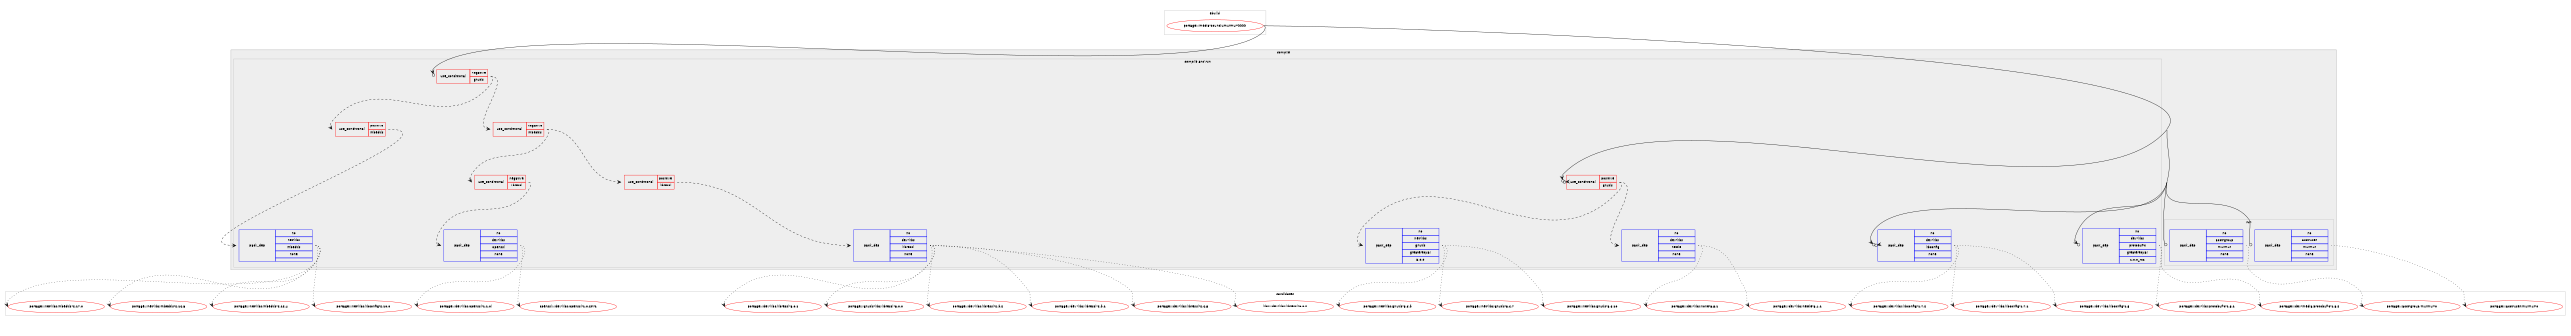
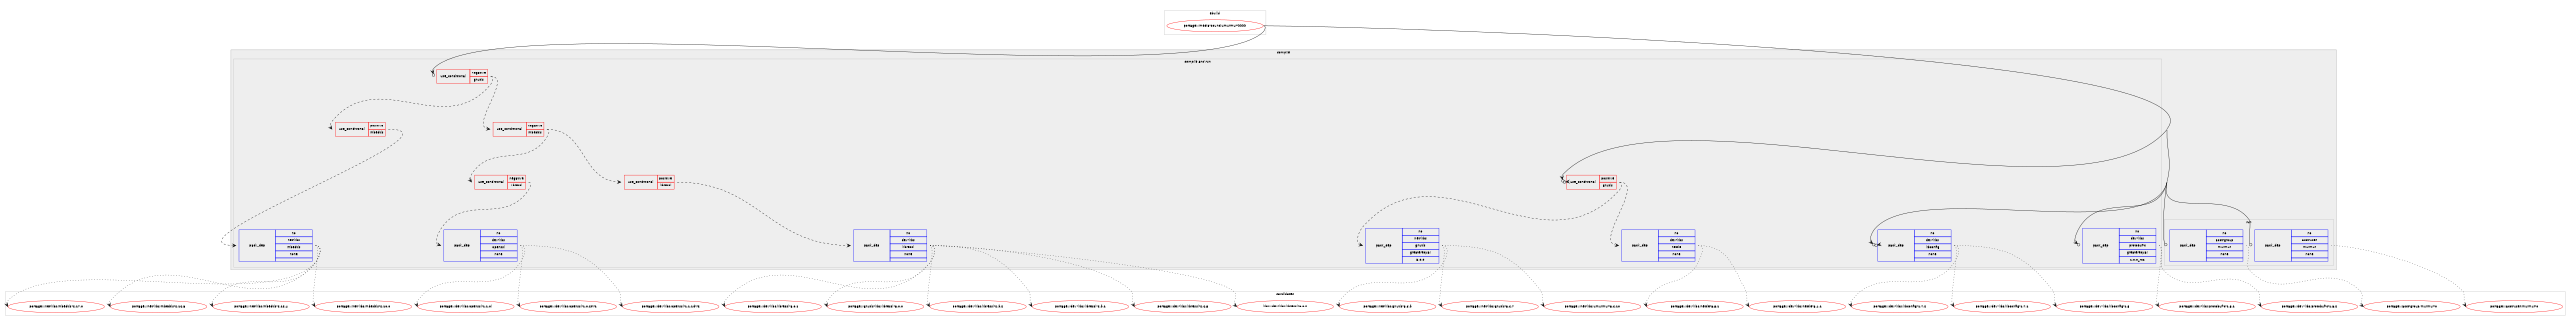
node "portage://net-libs/libconfig-2.10.0": label "portage://net-libs/libconfig-2.10.0" -> "portage://net-libs/mbedtls-2.10.0"
node "openssl://dev-libs/openssl-1.0.2t-r1": label "openssl://dev-libs/openssl-1.0.2t-r1" -> "portage://dev-libs/openssl-1.0.2t-r1"
node "portage://dev-libs/openssl-1.1.1d-r2": added
node "portage://net-libs/gnutls-3.6.10": label "portage://net-libs/gnutls-3.6.10" -> "portage://net-libs/umurmur-3.6.10"
node "portage://dev-libs/none-3.5.1": label "portage://dev-libs/none-3.5.1" -> "portage://dev-libs/nettle-3.5.1"
node "portage://dev-media/protobuf-c-1.3.2": label "portage://dev-media/protobuf-c-1.3.2" -> "portage://dev-libs/protobuf-c-1.3.2"
